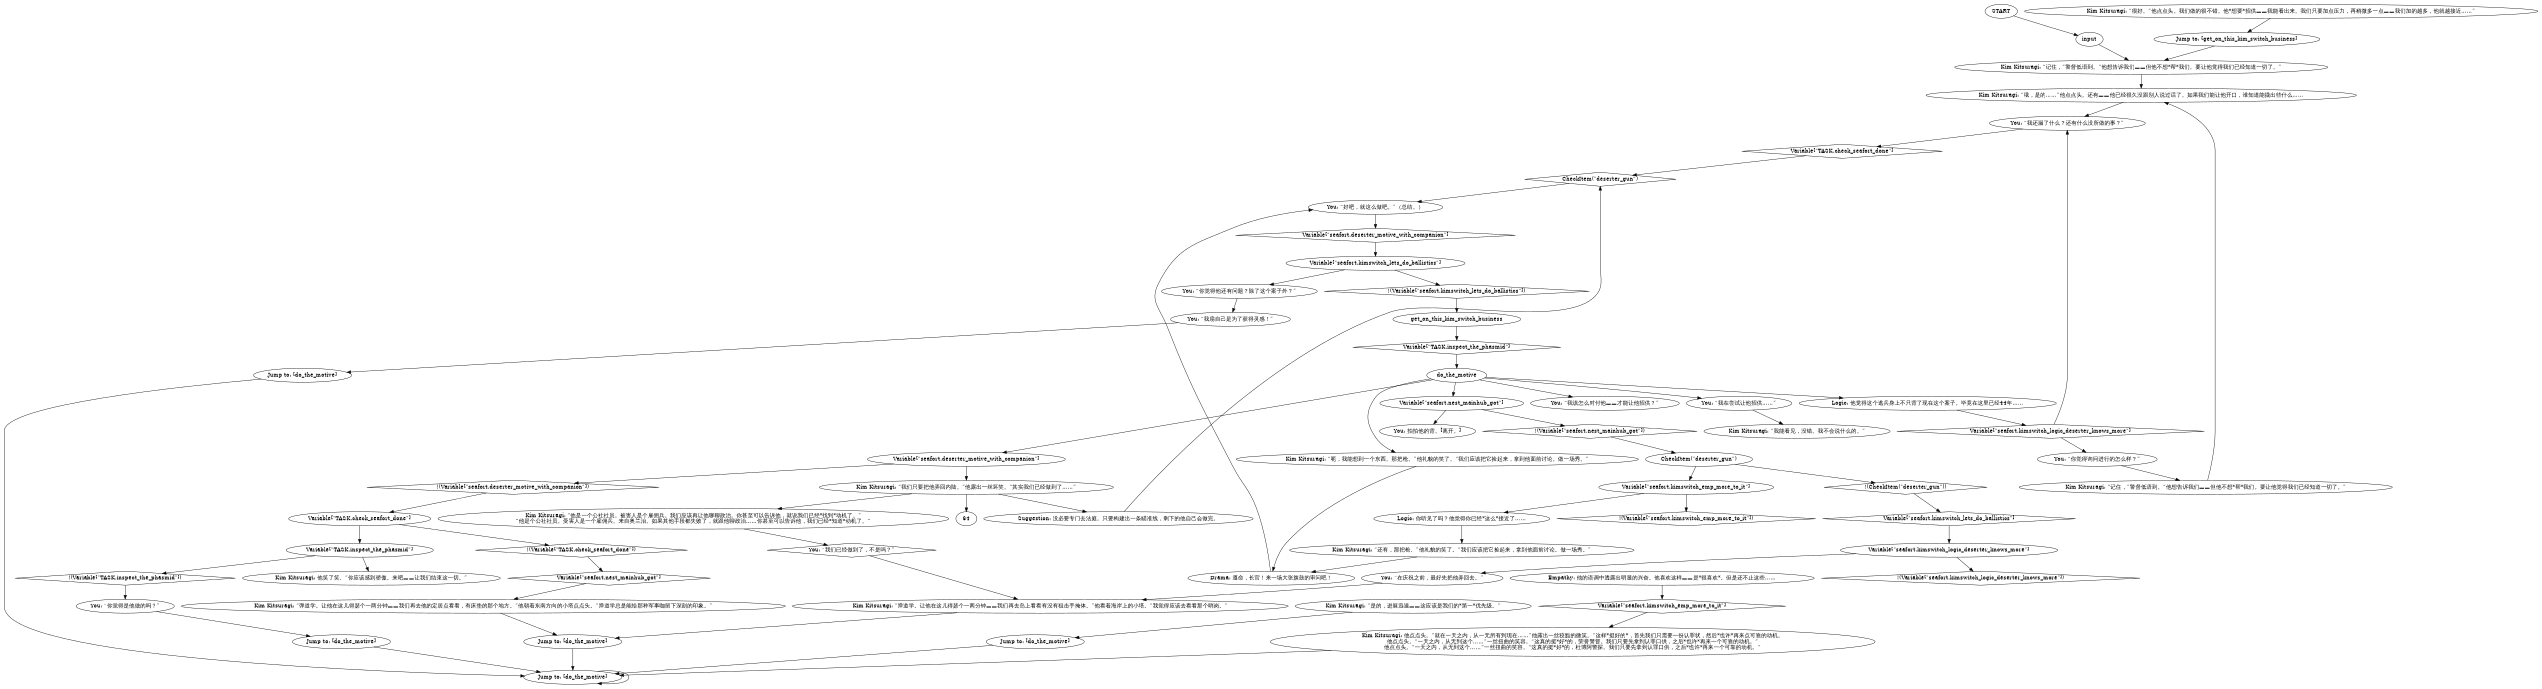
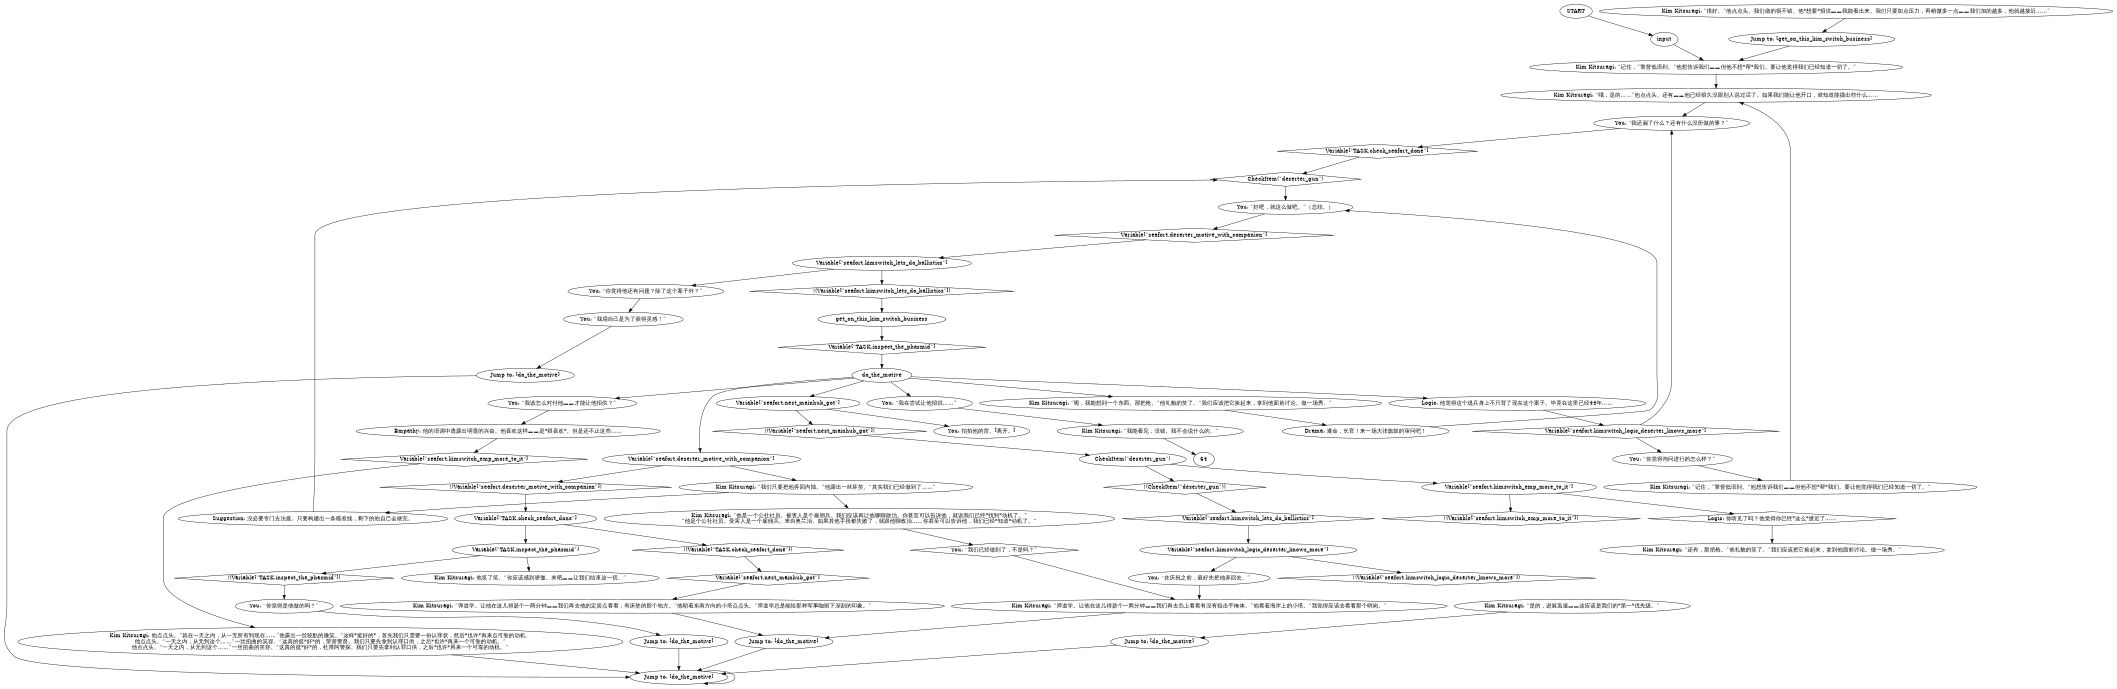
edge "You: “我该怎么对付他——才能让他招供？”" -> "Empathy: 他的语调中透露出明显的兴奋。他喜欢这样——是*很喜欢*。但是还不止这些……": added
edge "Kim Kitsuragi: “我们只要把他弄回内陆。”他露出一丝坏笑。“其实我们已经做到了……”" -> "64": now "Kim Kitsuragi: “我能看见，没错。我不会说什么的。”" -> "64"
node "Logic: 你听见了吗？他觉得你已经*这么*接近了……": shape ellipse -> diamond
edge "Kim Kitsuragi: “还有，那把枪。”他礼貌的笑了。“我们应该把它捡起来，拿到他面前讨论。做一场秀。”" -> "Drama: 遵命，长官！来一场大张旗鼓的审问吧！": removed
